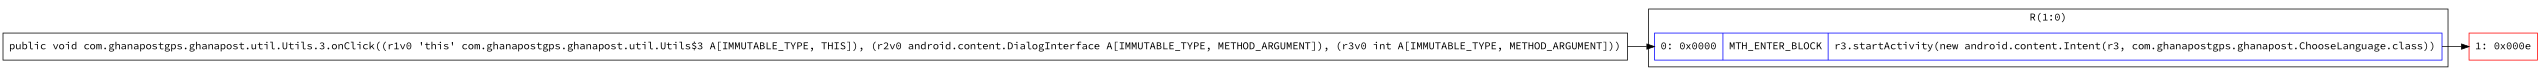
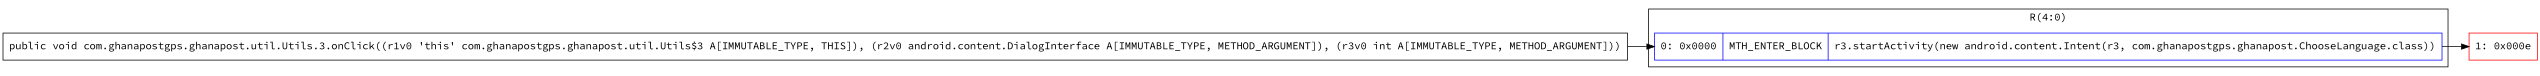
cluster "R(1:0)": label "R(1:0)" -> "R(4:0)"
